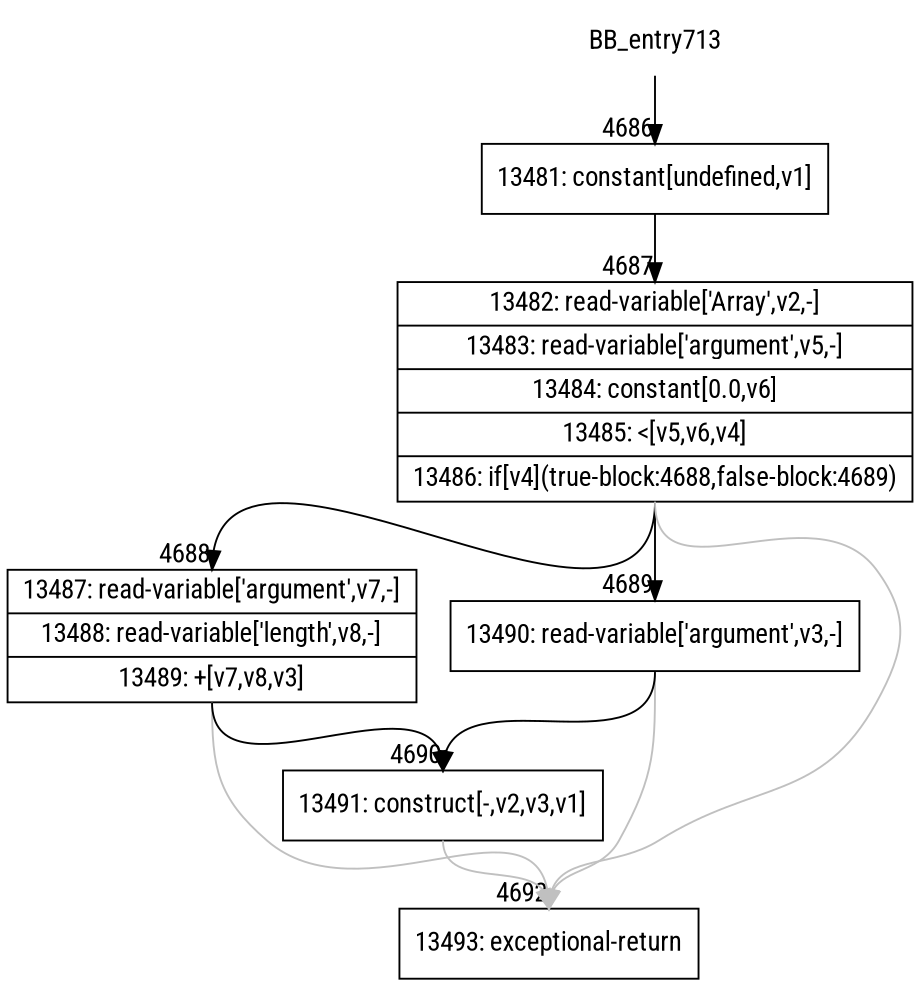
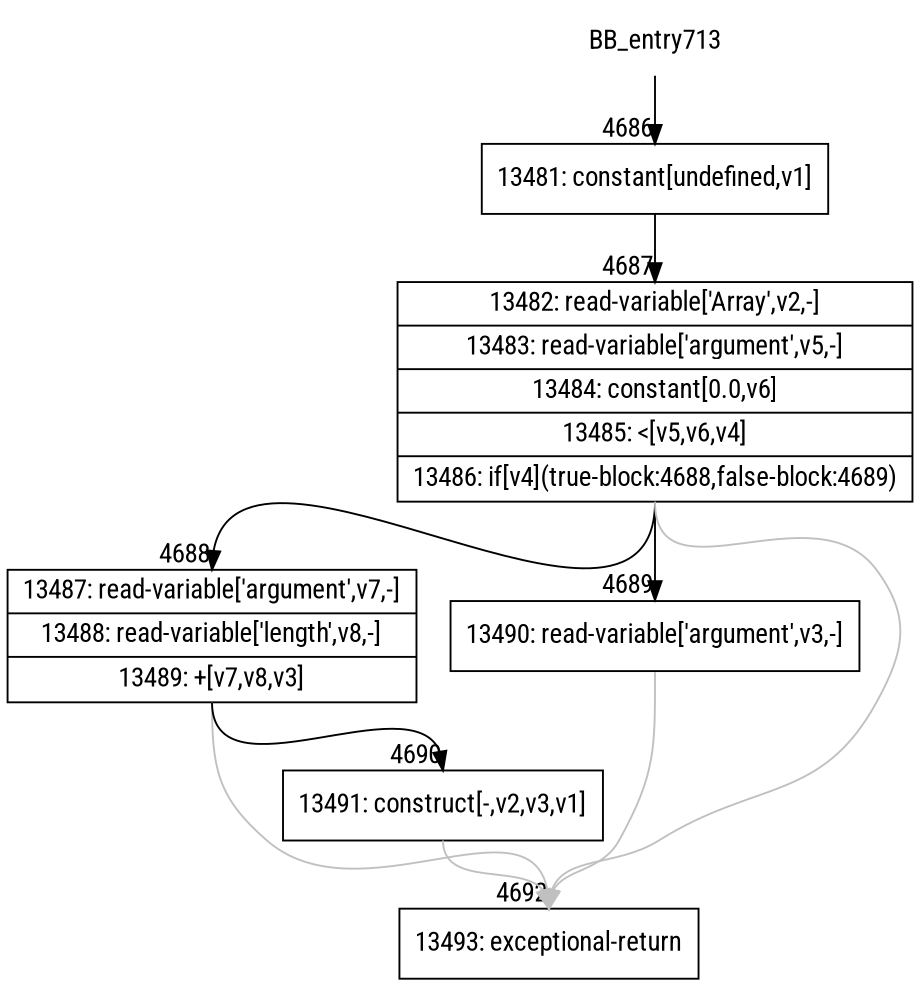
edge "13490: read-variable['argument',v3,-]" -> "13491: construct[-,v2,v3,v1]": removed
